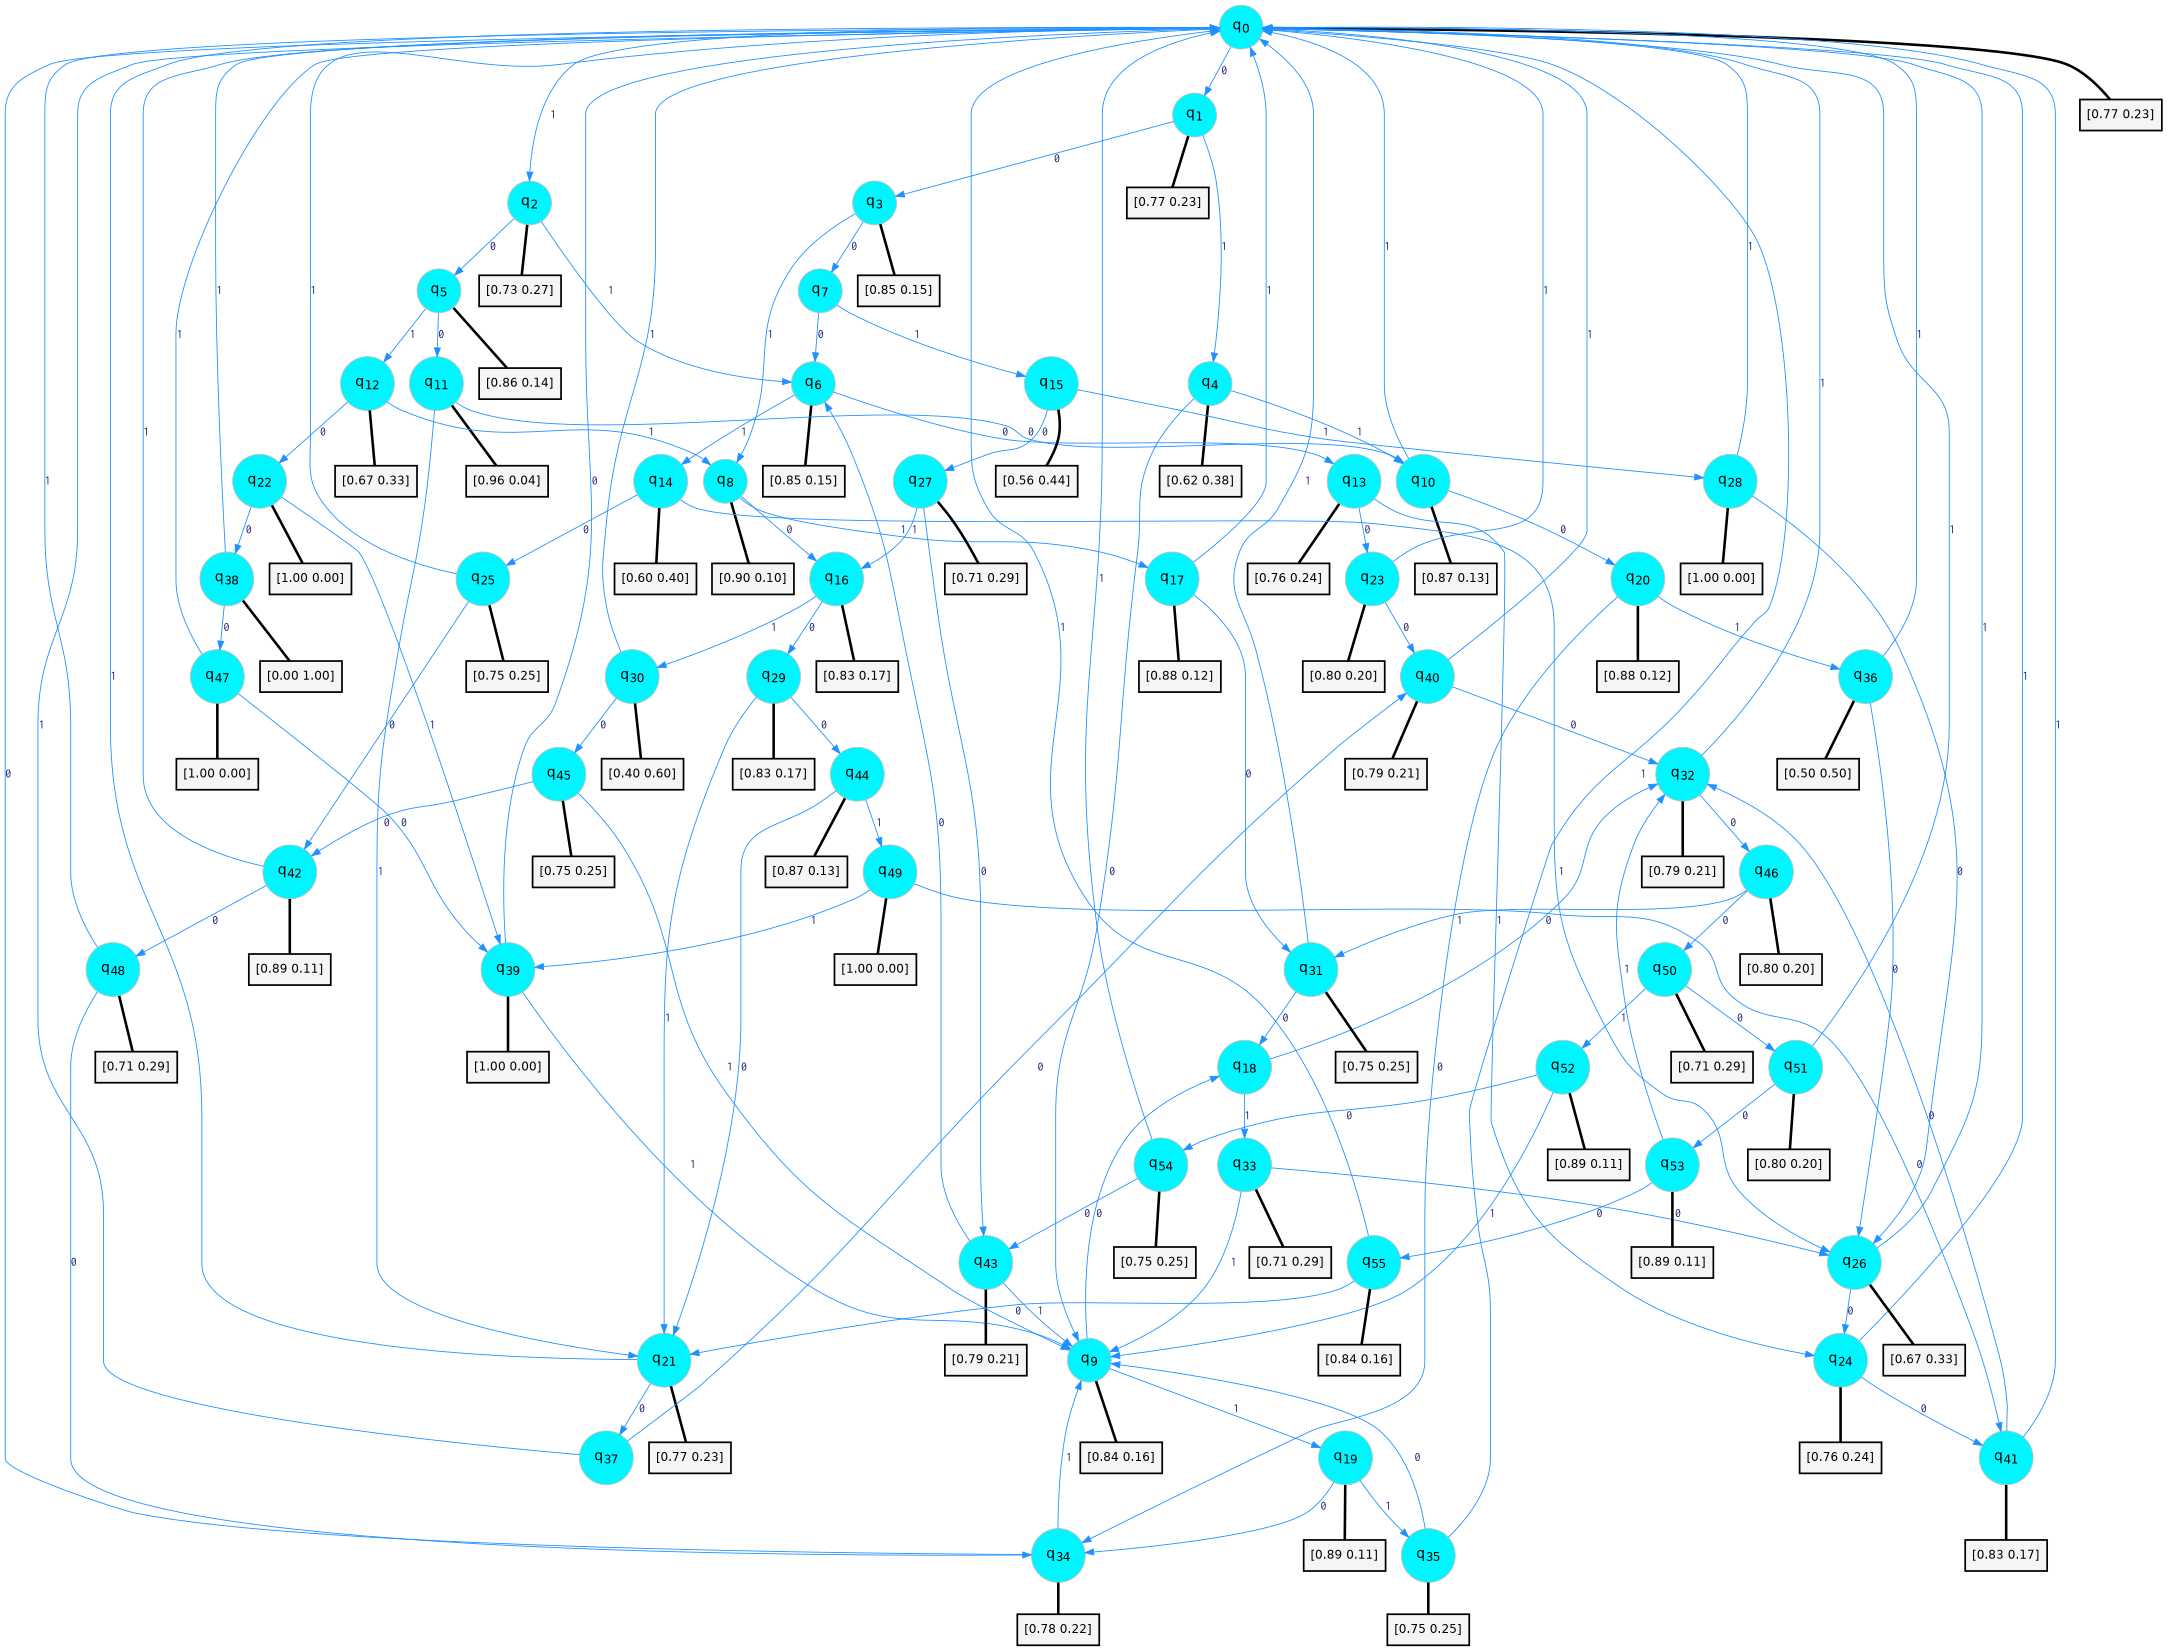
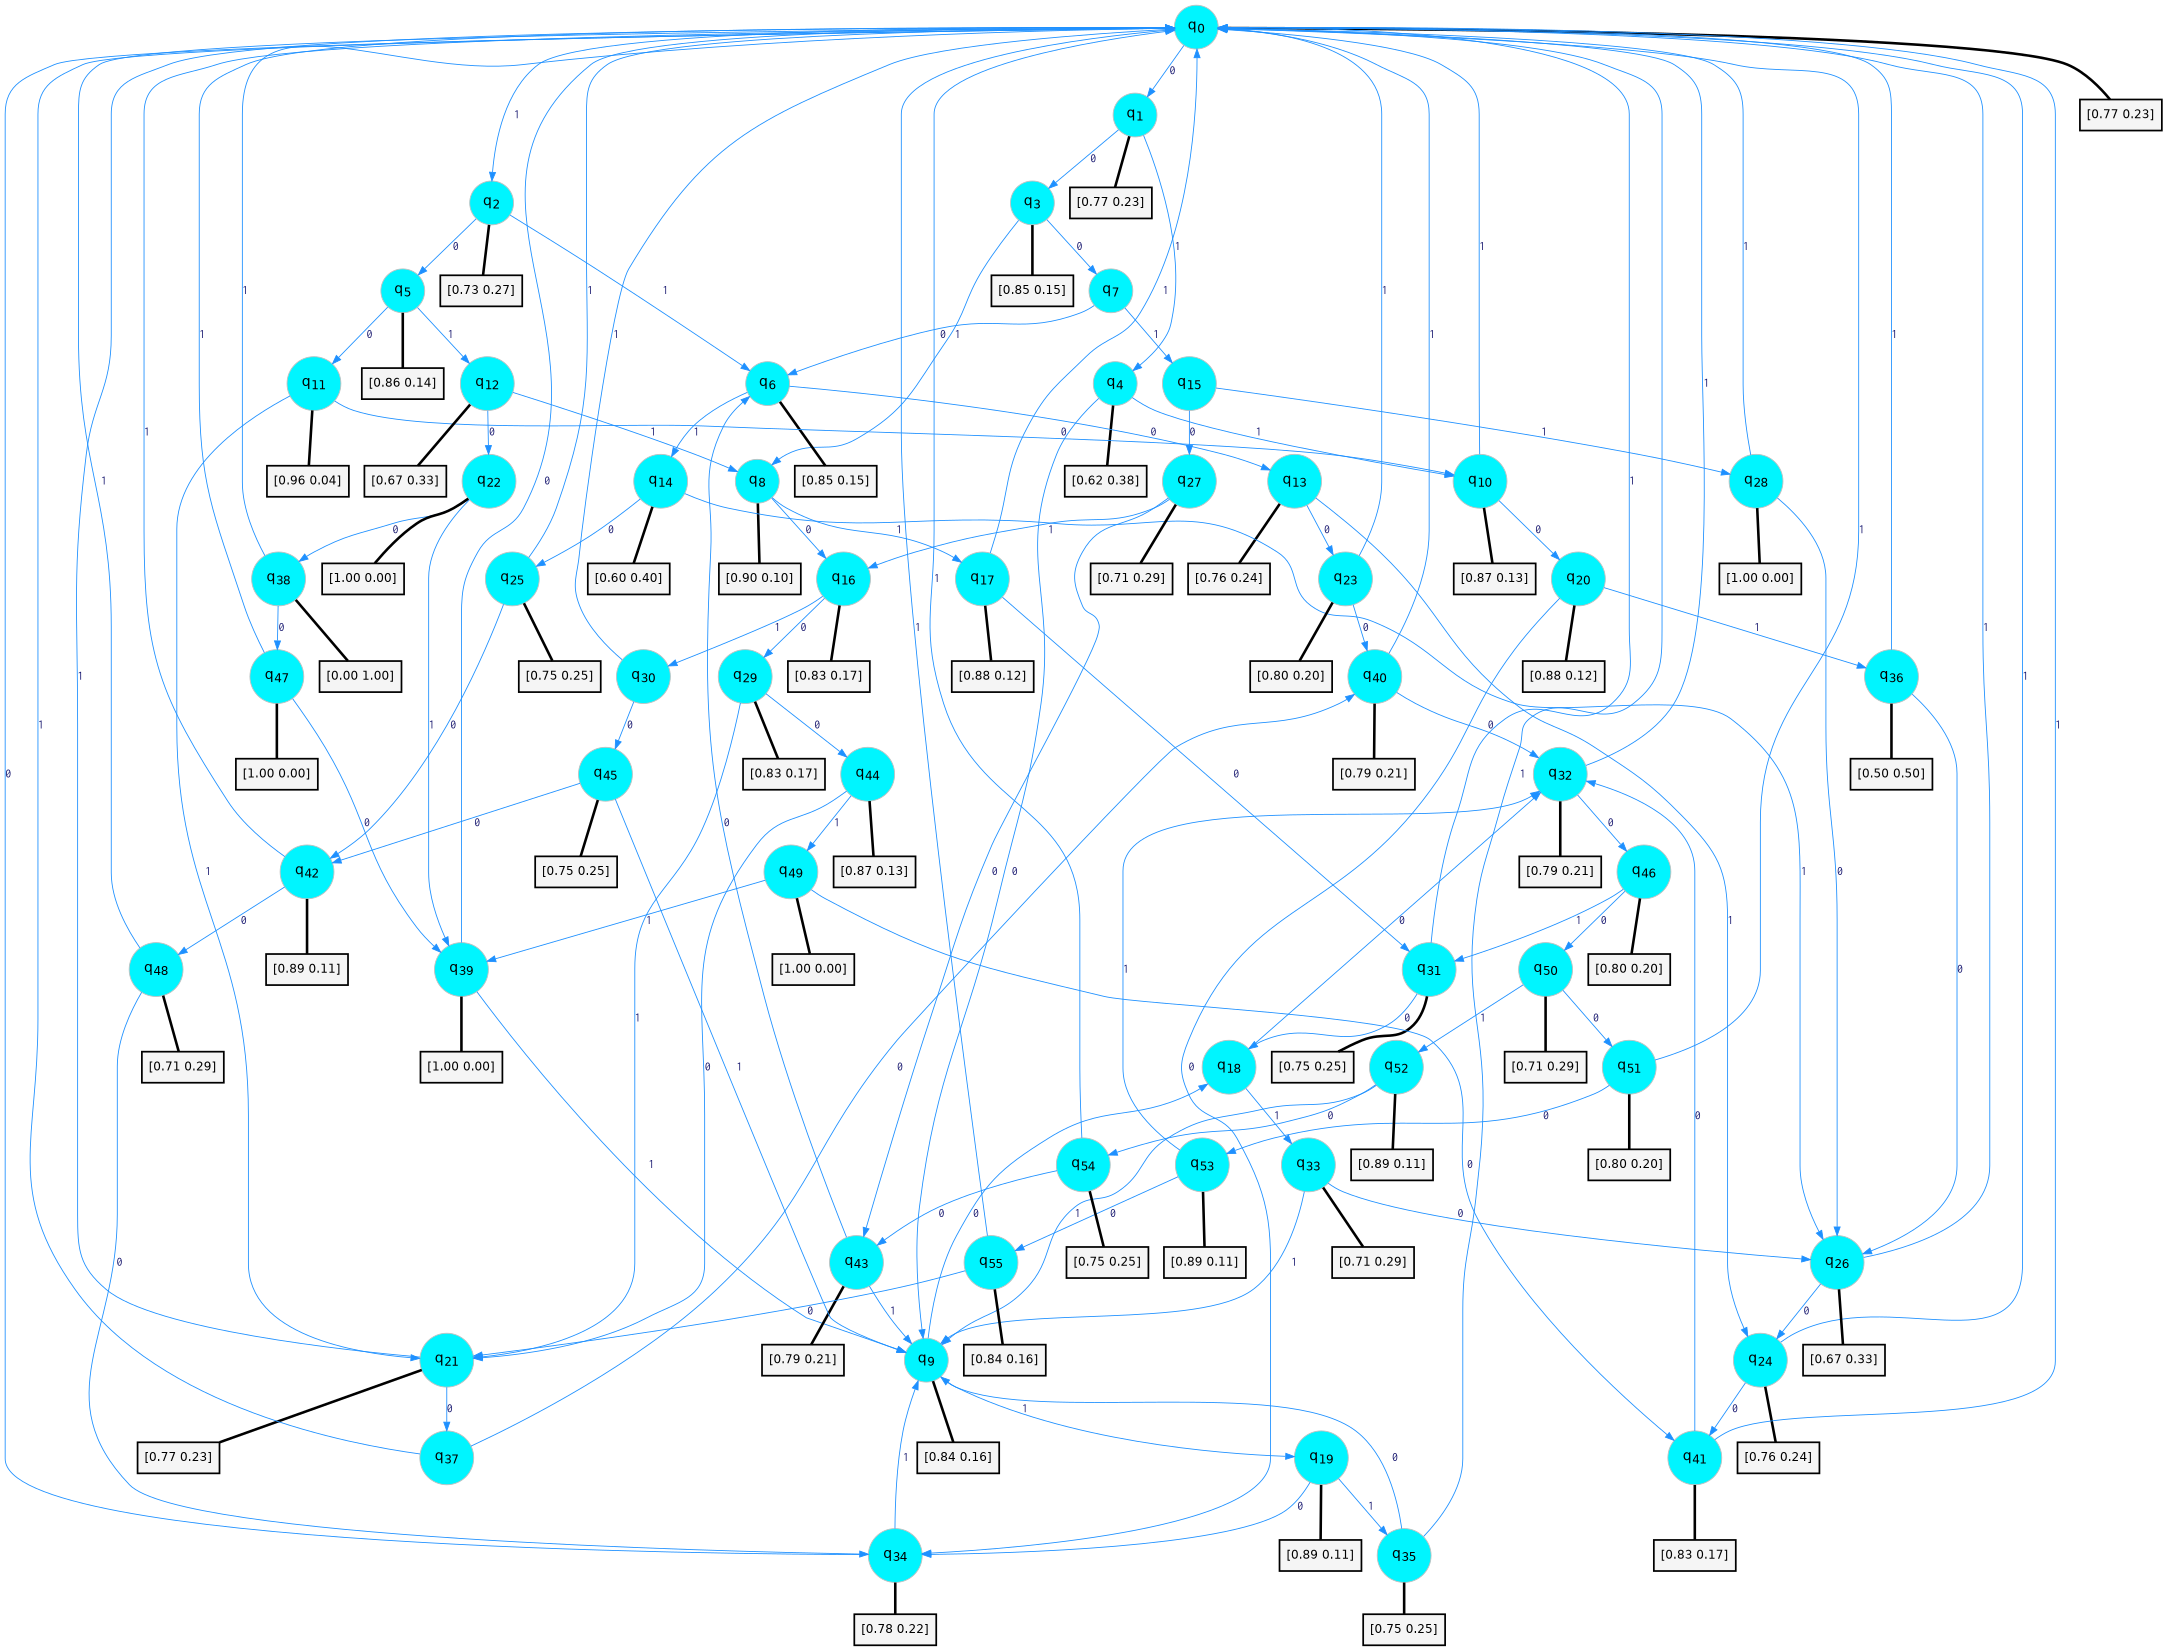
node "[0.56 0.44]": removed
node "[0.40 0.60]": removed
